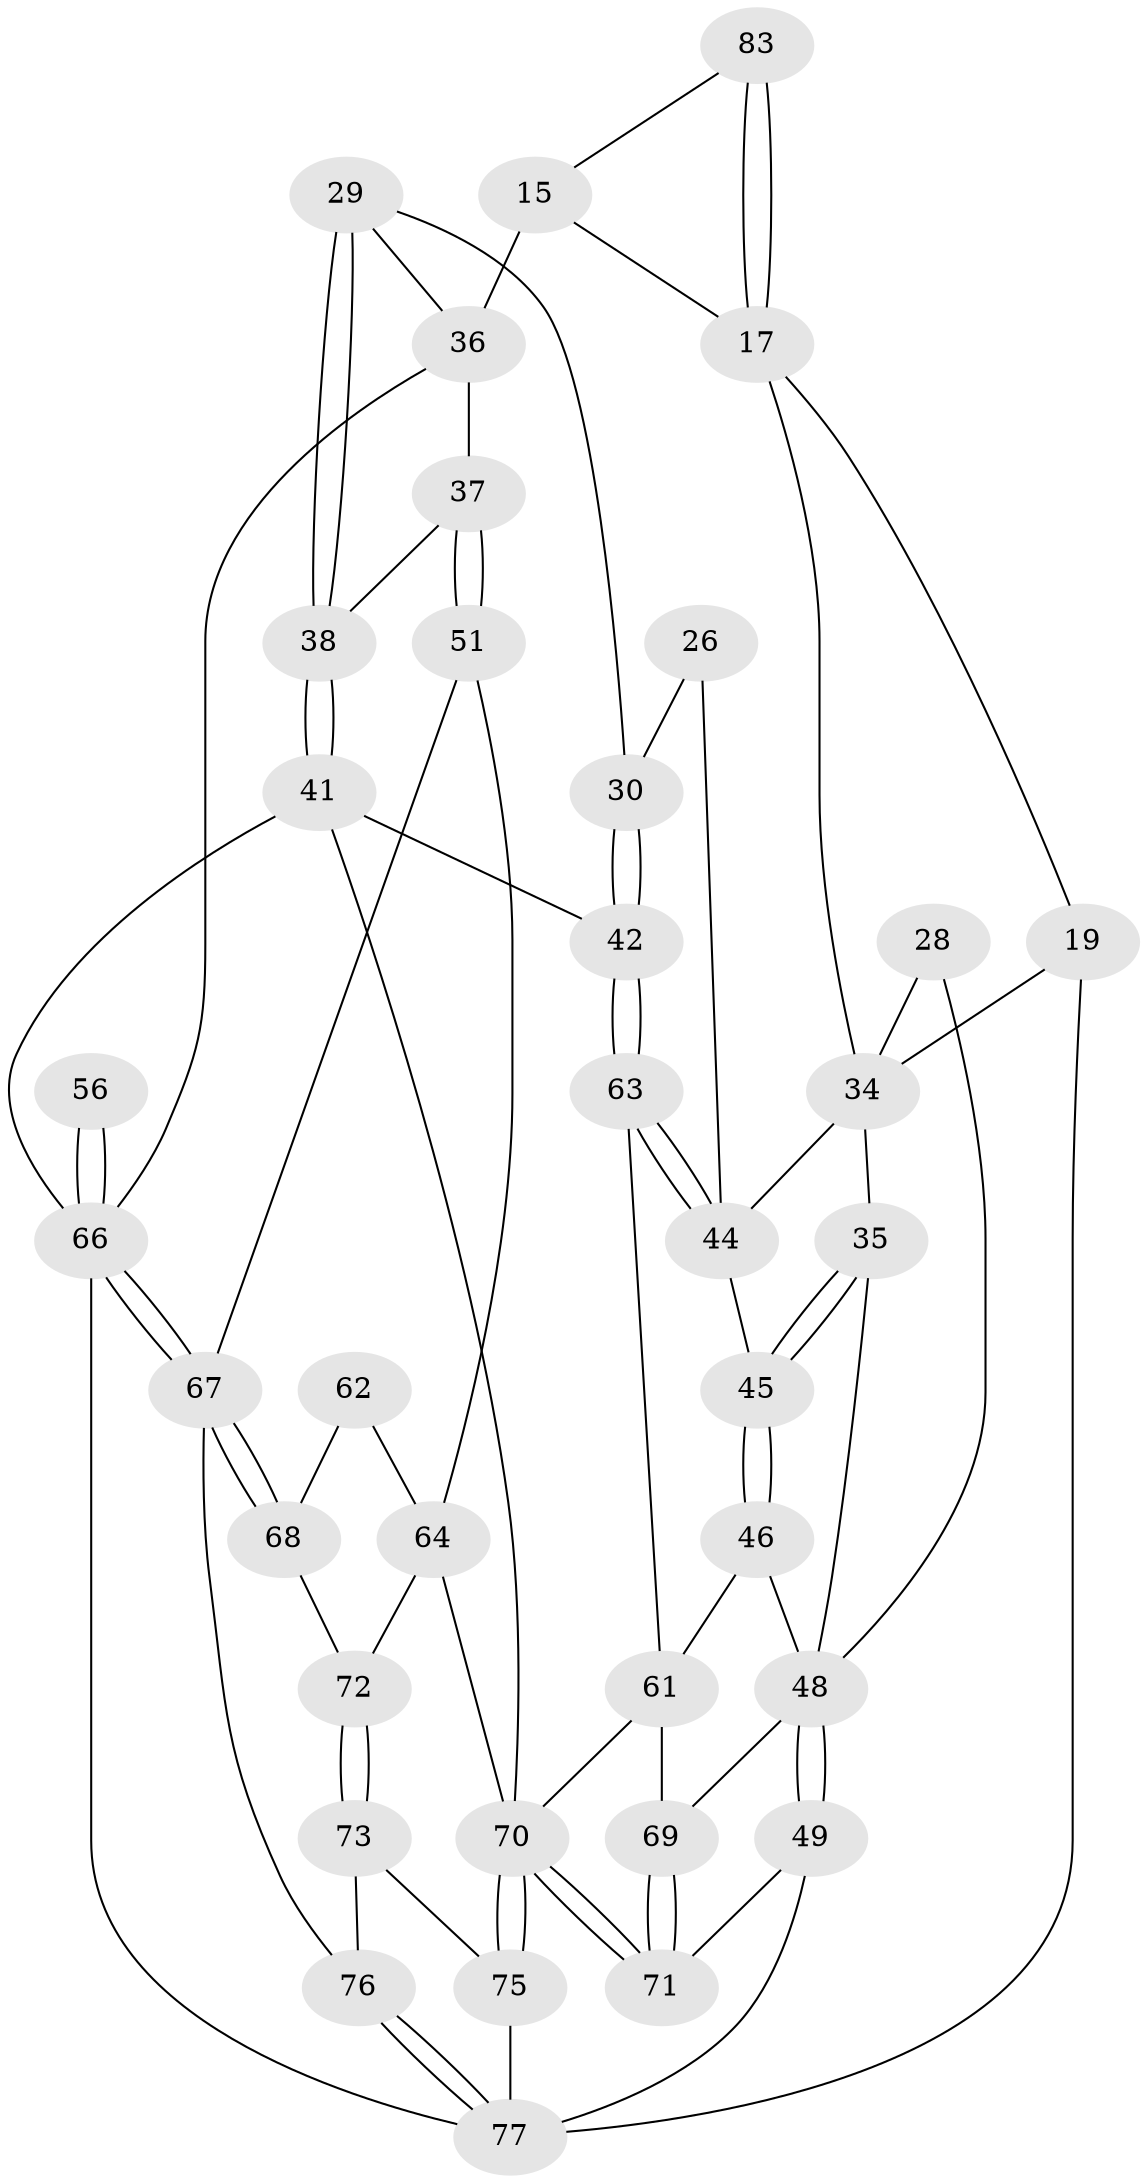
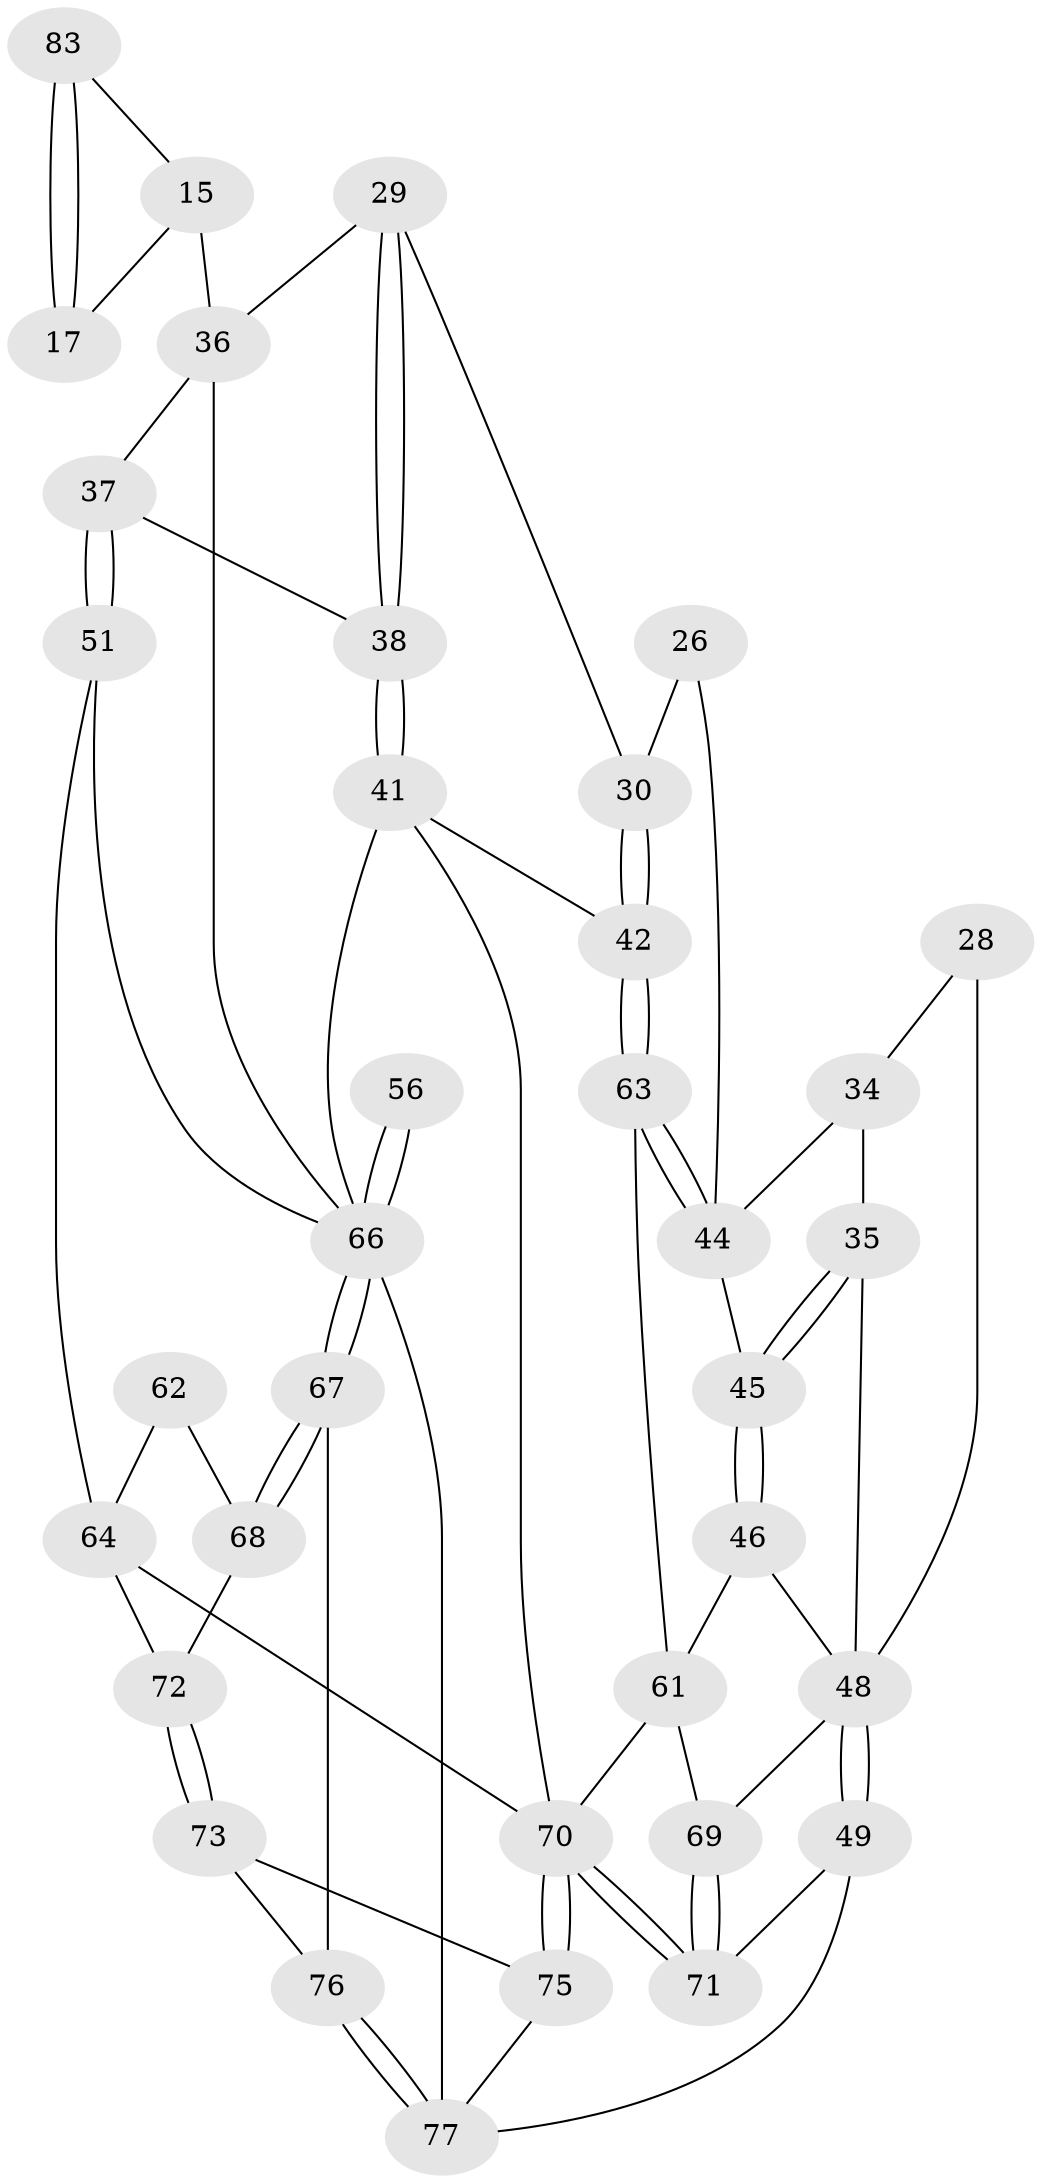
edge "17" -- "34": removed
node "19": removed
edge "51" -- "67": now "51" -- "66"
